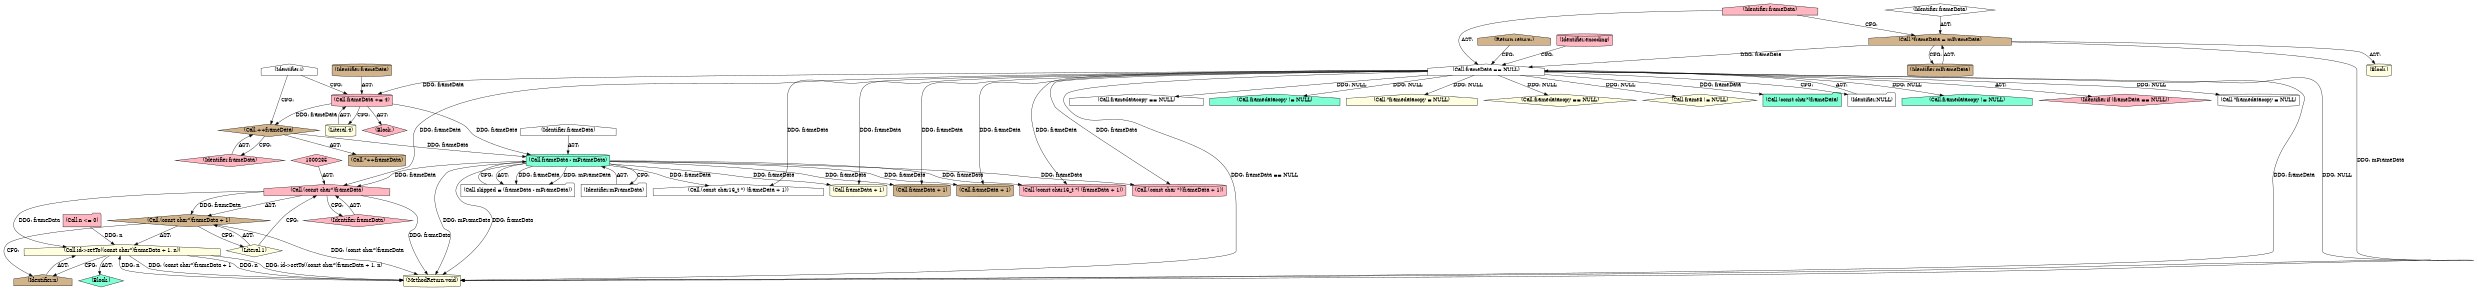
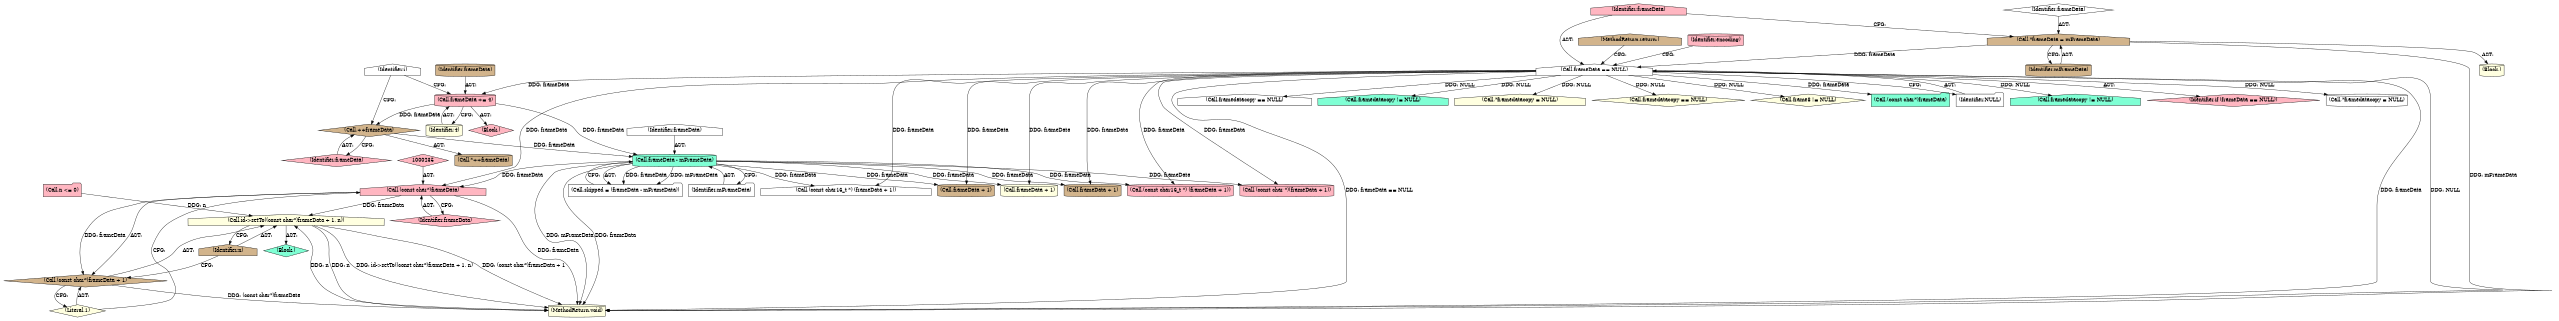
node "(Return,return;)": label "(Return,return;)" -> "(MethodReturn,return;)"
node "(Literal,4)": label "(Literal,4)" -> "(Identifier,4)"
edge "(Call,(const char*)frameData + 1)" -> "(Identifier,n)": reversed
